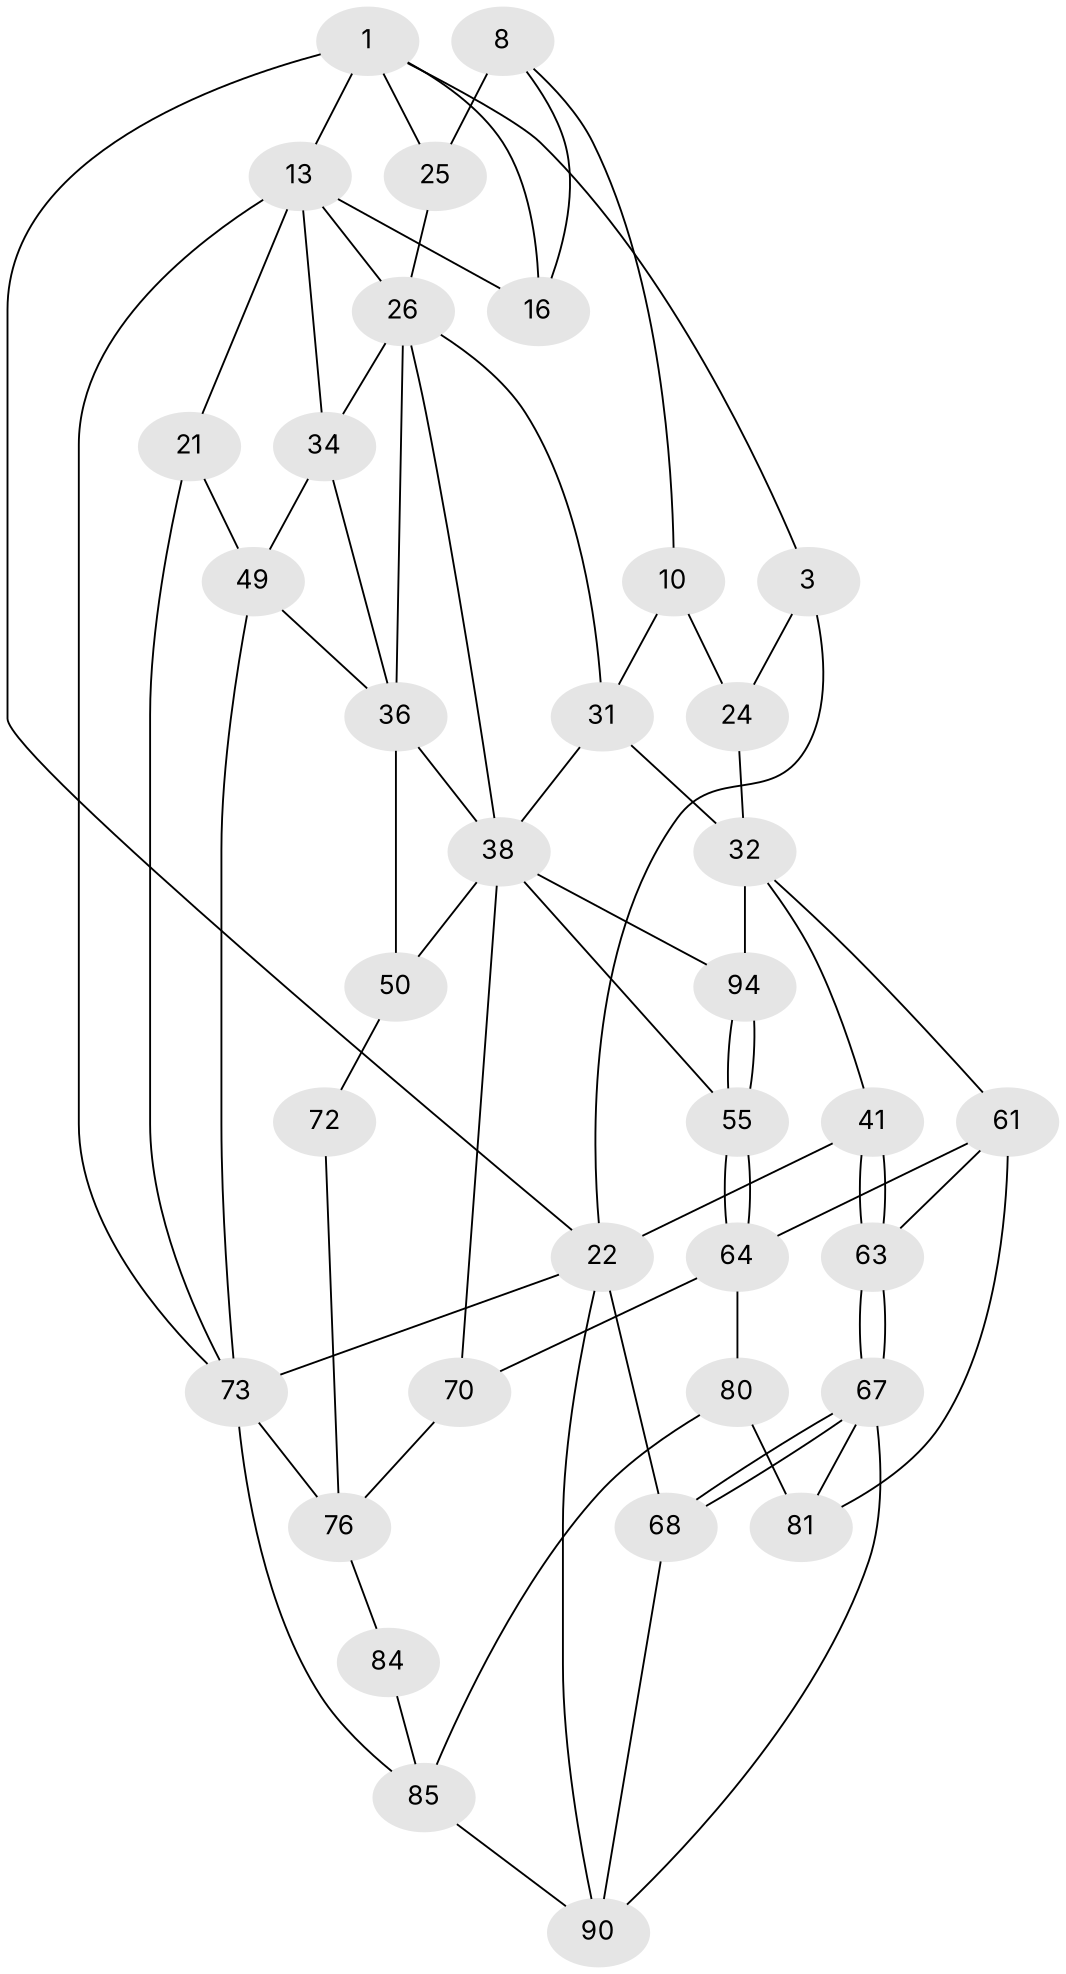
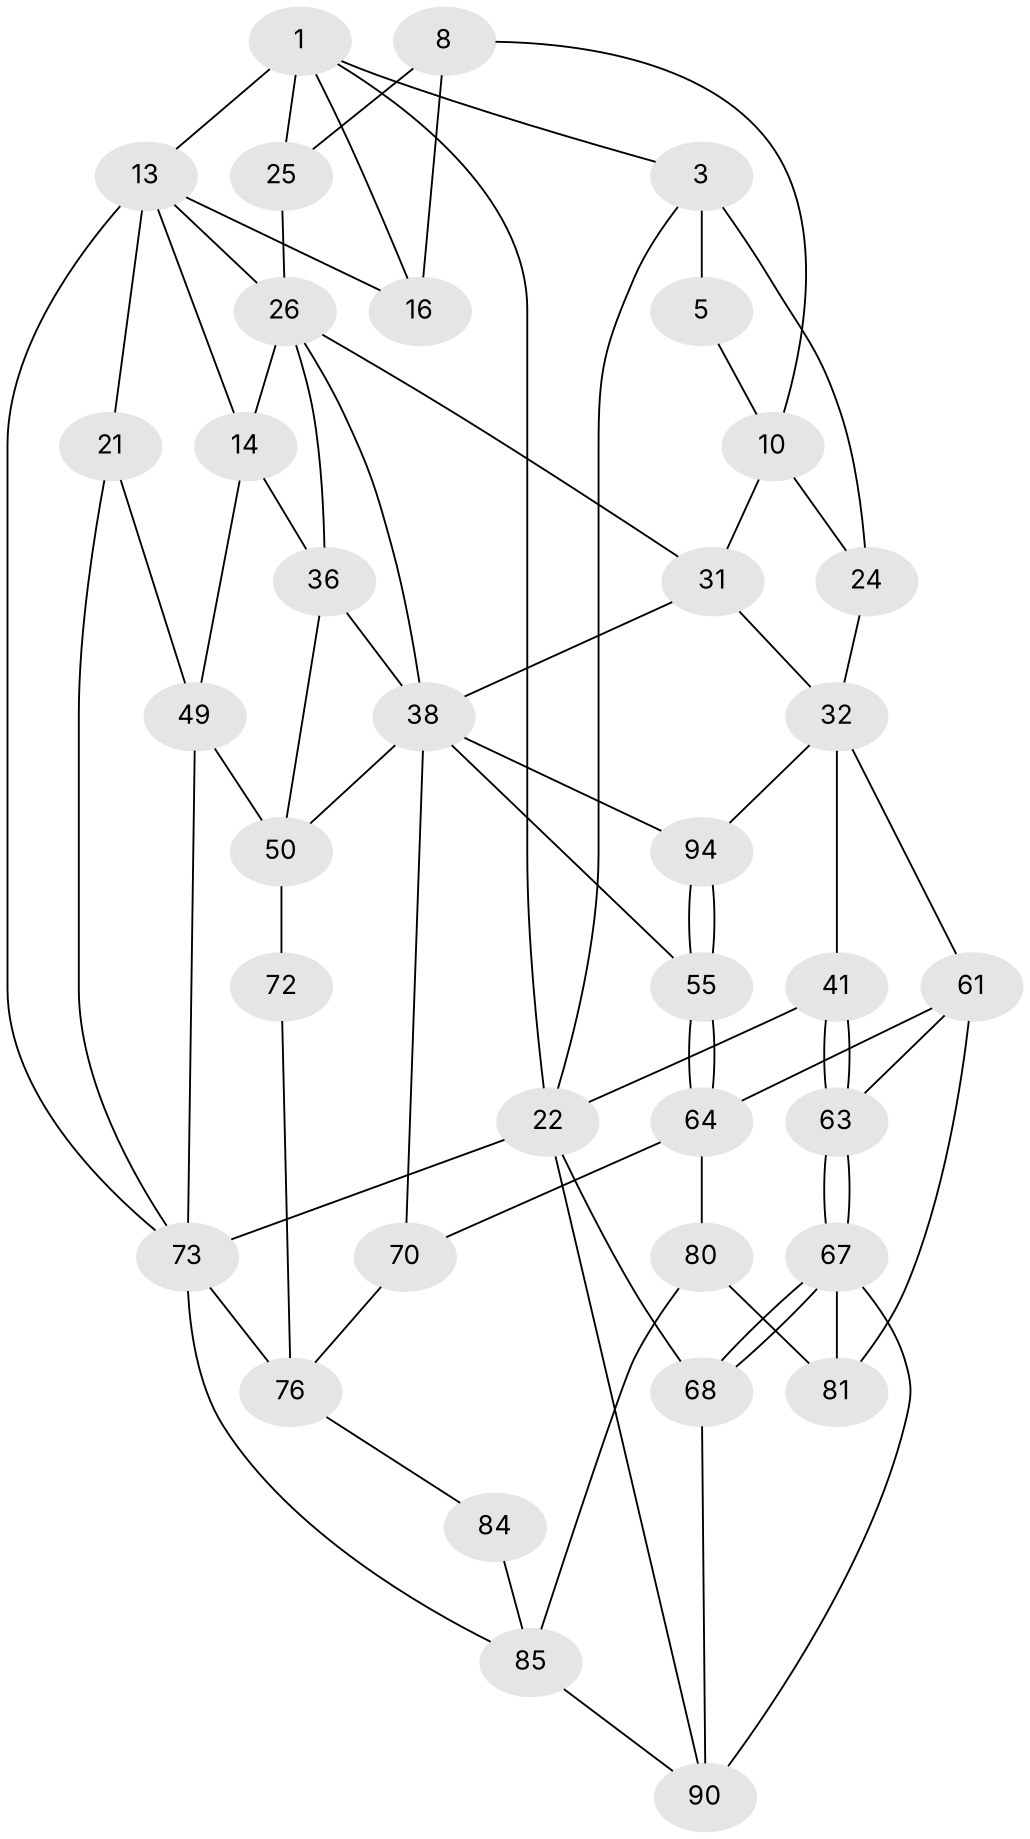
node "5": added
node "34": label "34" -> "14"
edge "49" -- "36": now "49" -- "50"
